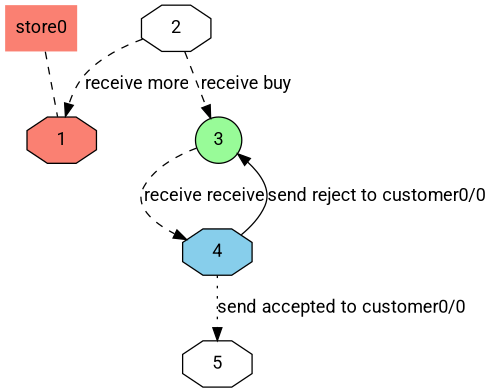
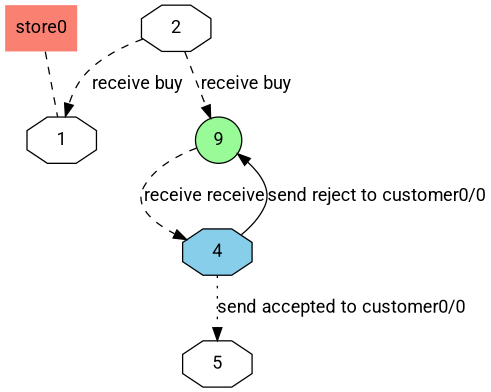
edge "2" -> "1": label "receive more" -> "receive buy"
node "1": fillcolor salmon -> white
node "3": label "3" -> "9"
